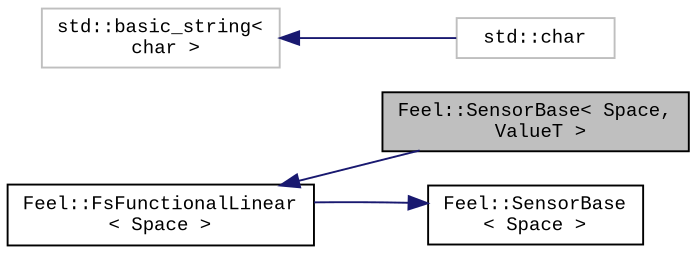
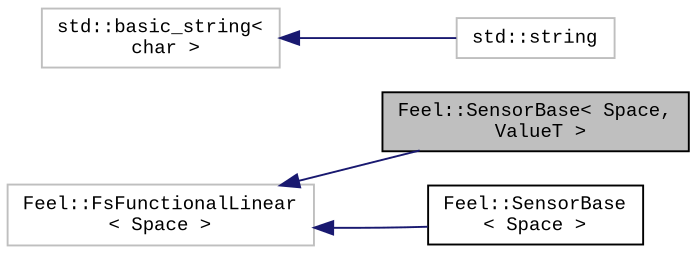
node "std::char": label "std::char" -> "std::string"
edge "Feel::FsFunctionalLinear < Space >" -> "Feel::SensorBase < Space >": reversed
node "Feel::FsFunctionalLinear < Space >": color black -> grey75
